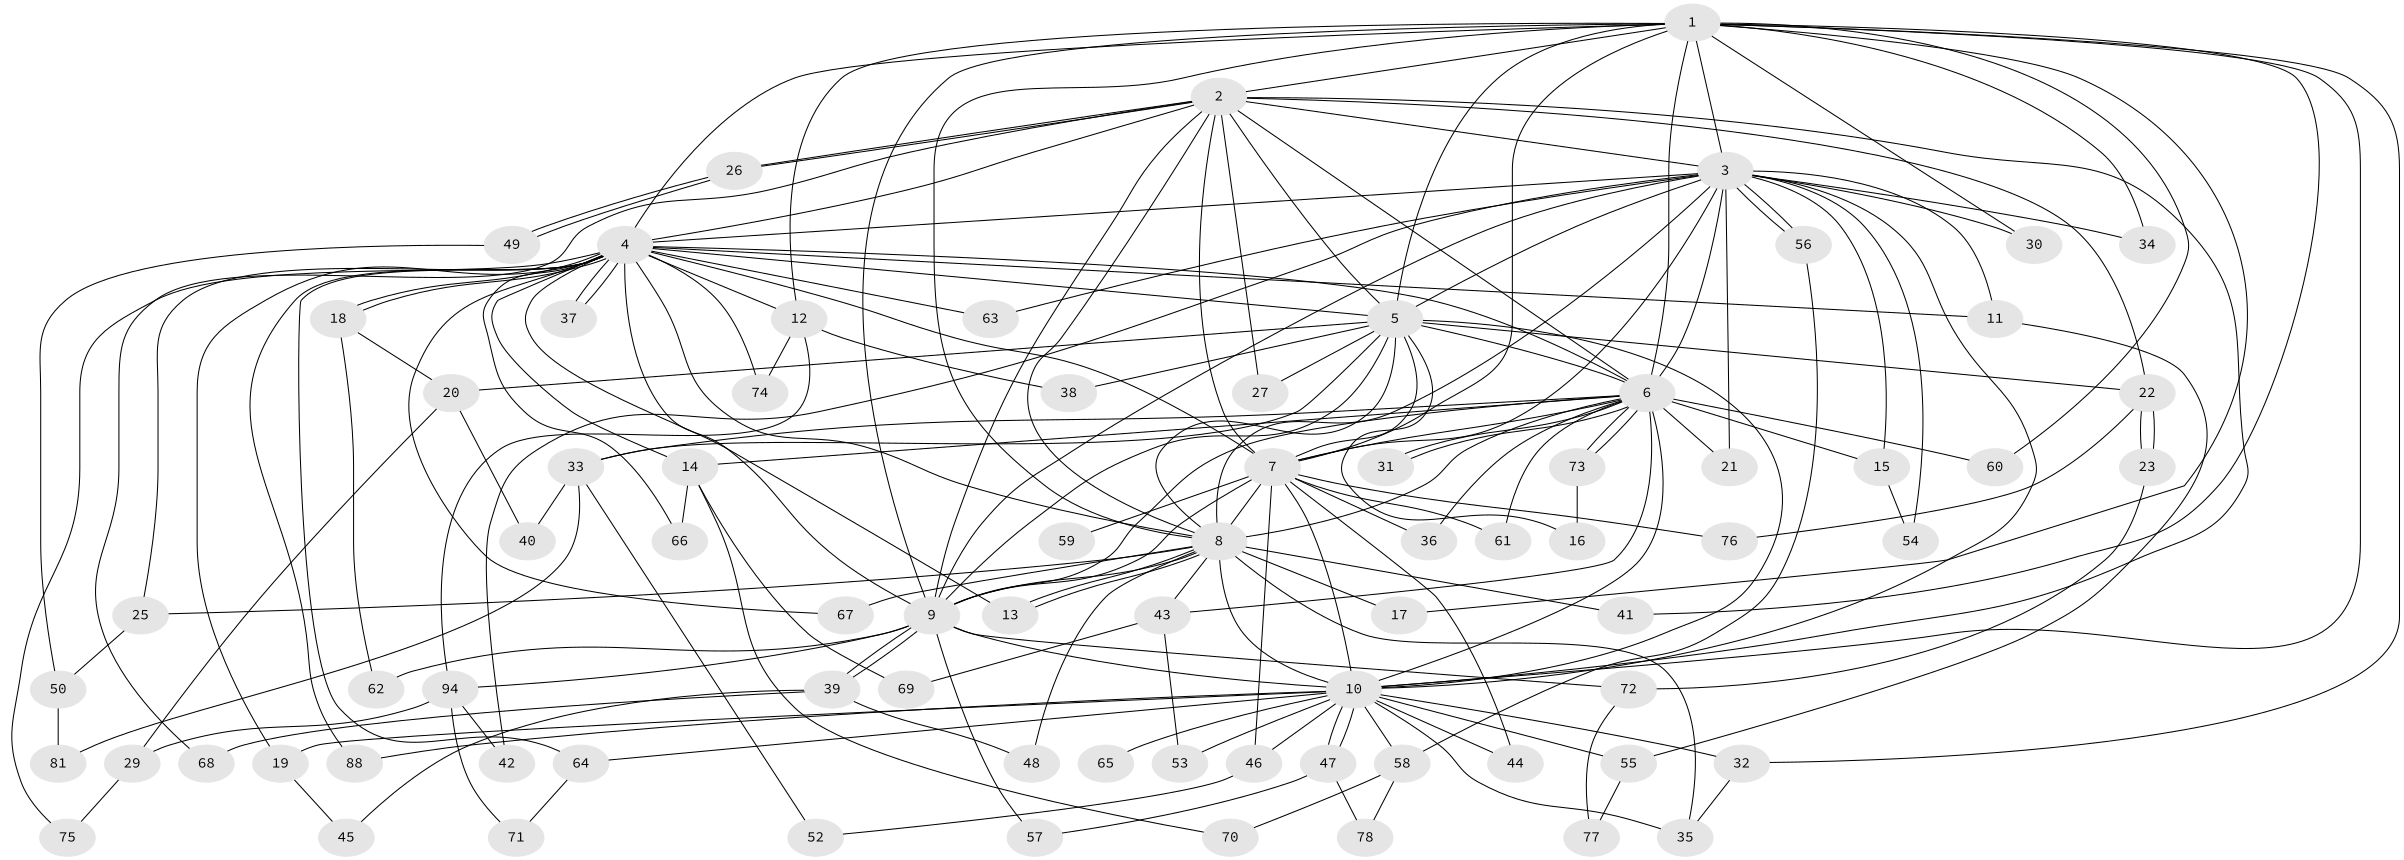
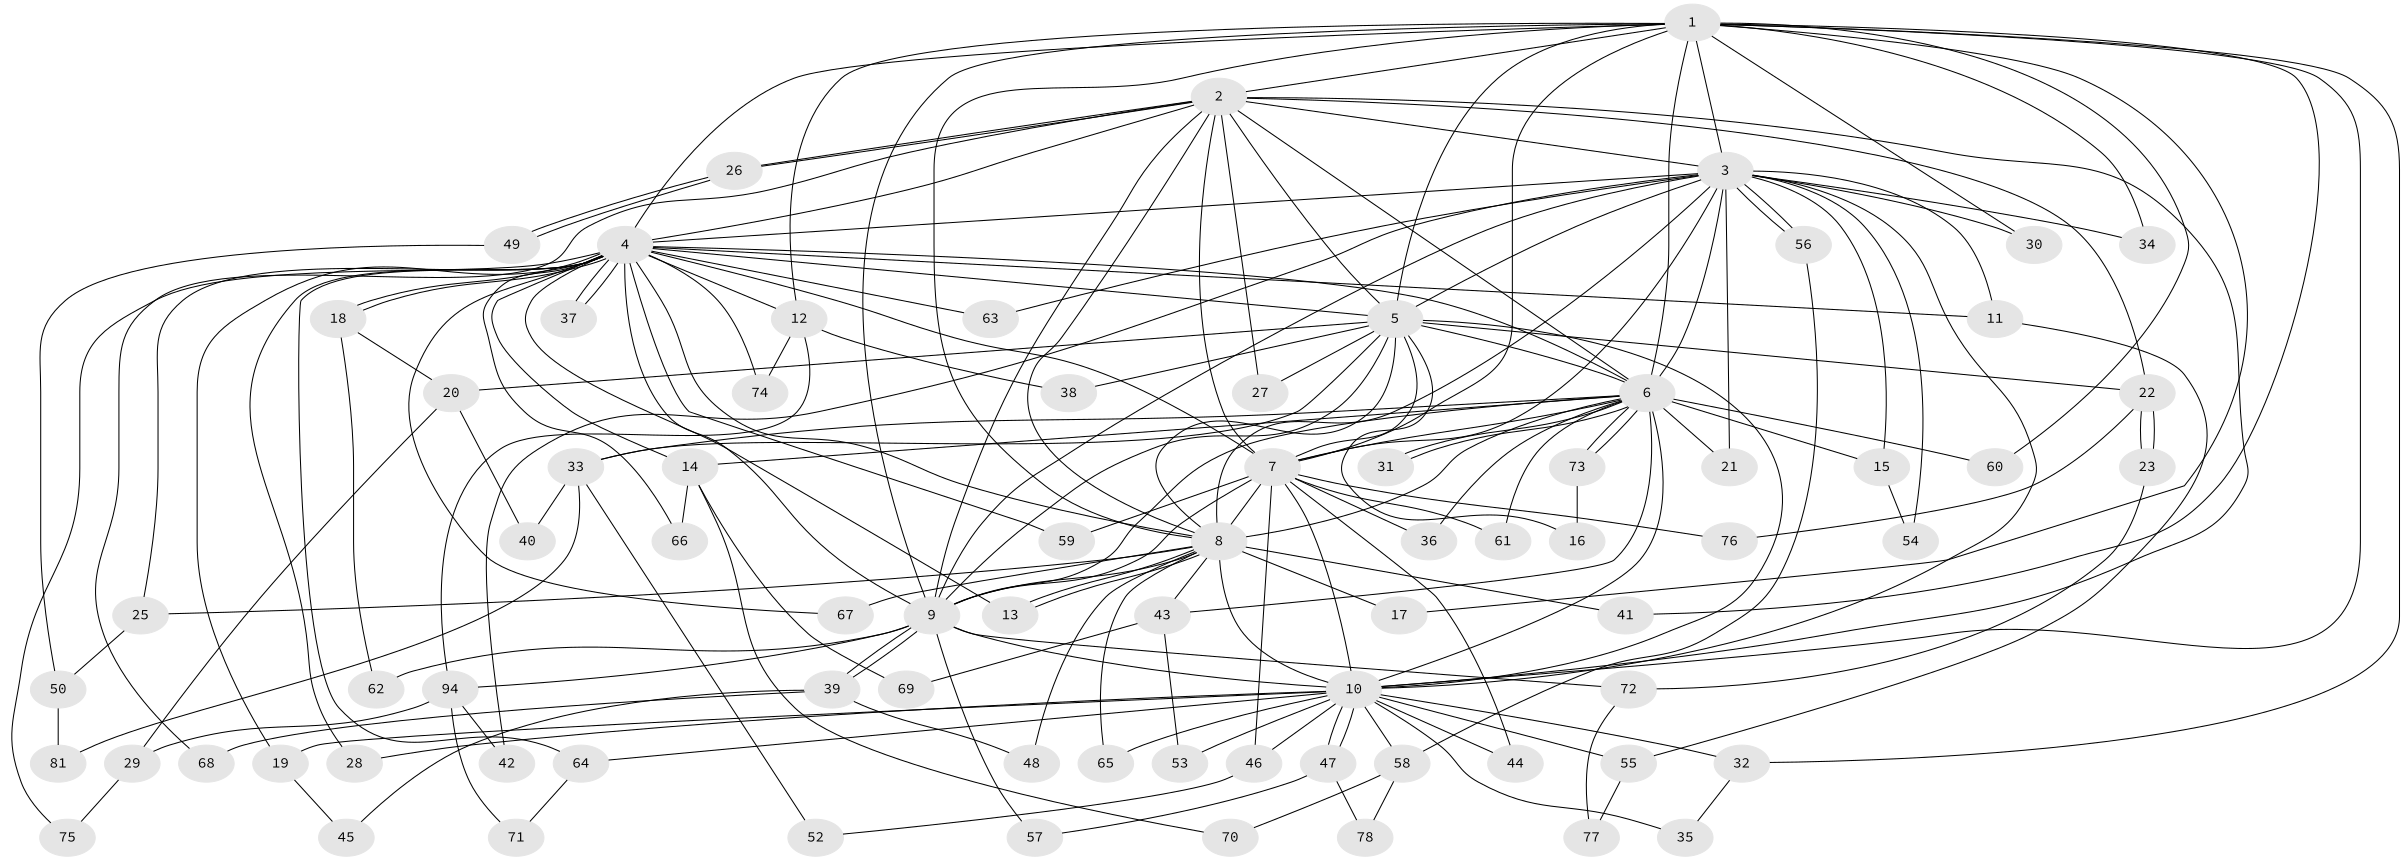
edge "4" -- "59": added
edge "8" -- "35": now "8" -- "65"
node "88": label "88" -> "28"
